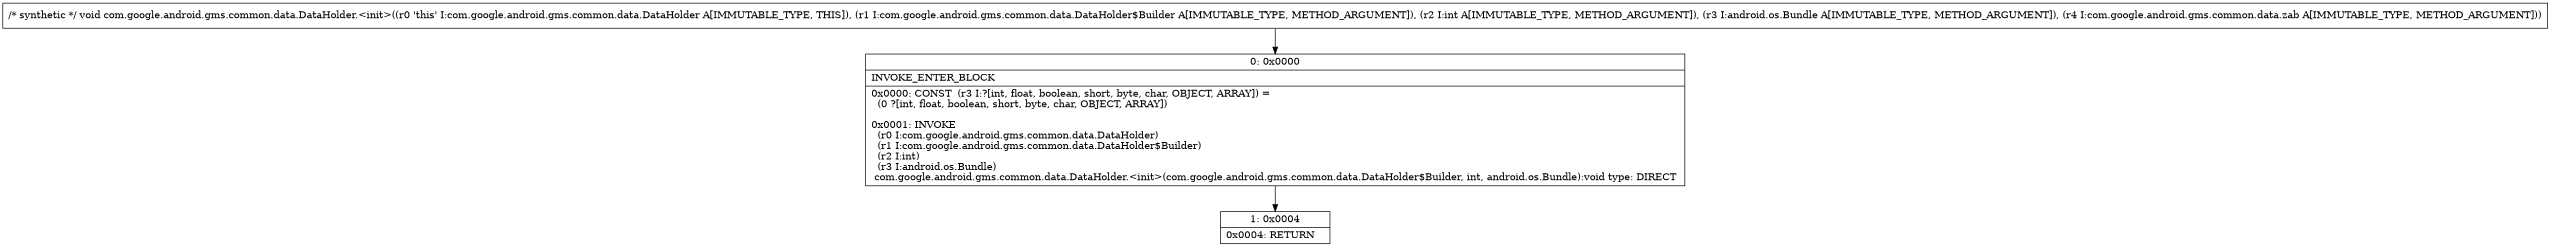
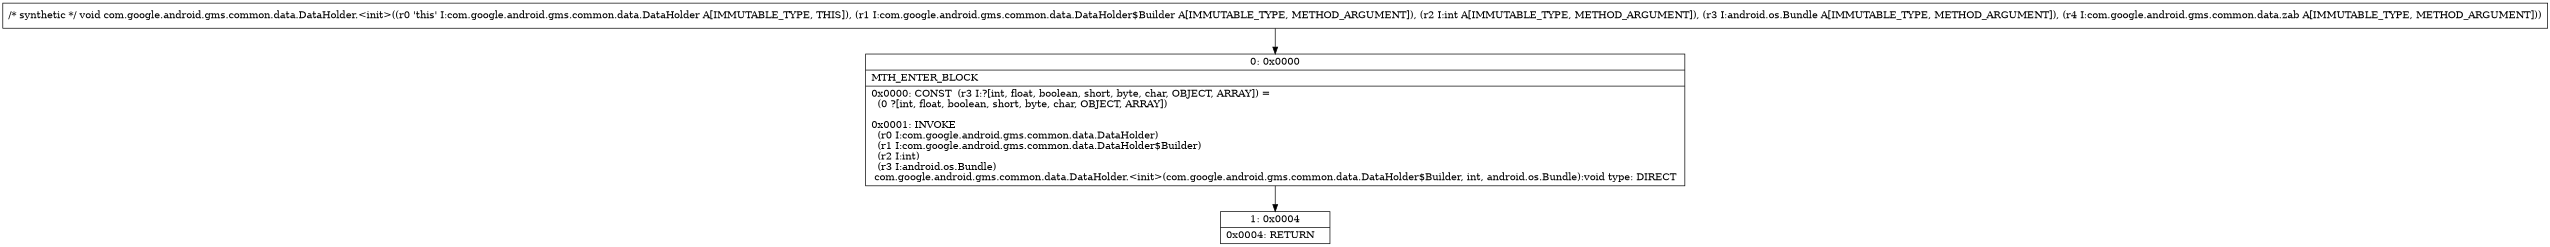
node "0: 0x0000": text "INVOKE_ENTER_BLOCK" -> "MTH_ENTER_BLOCK"
